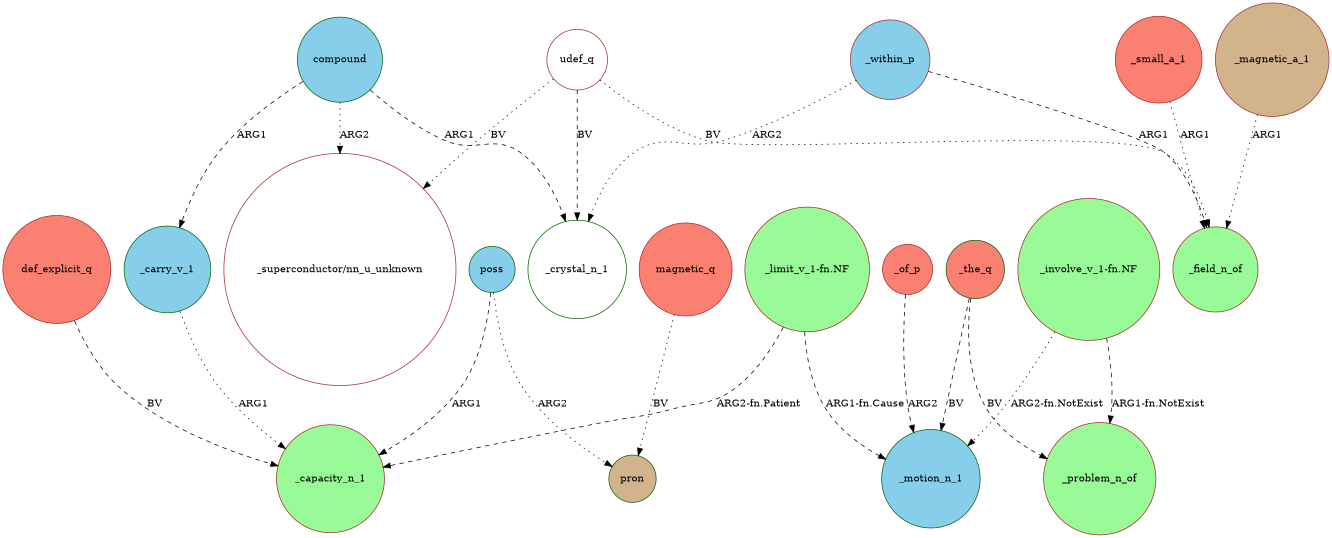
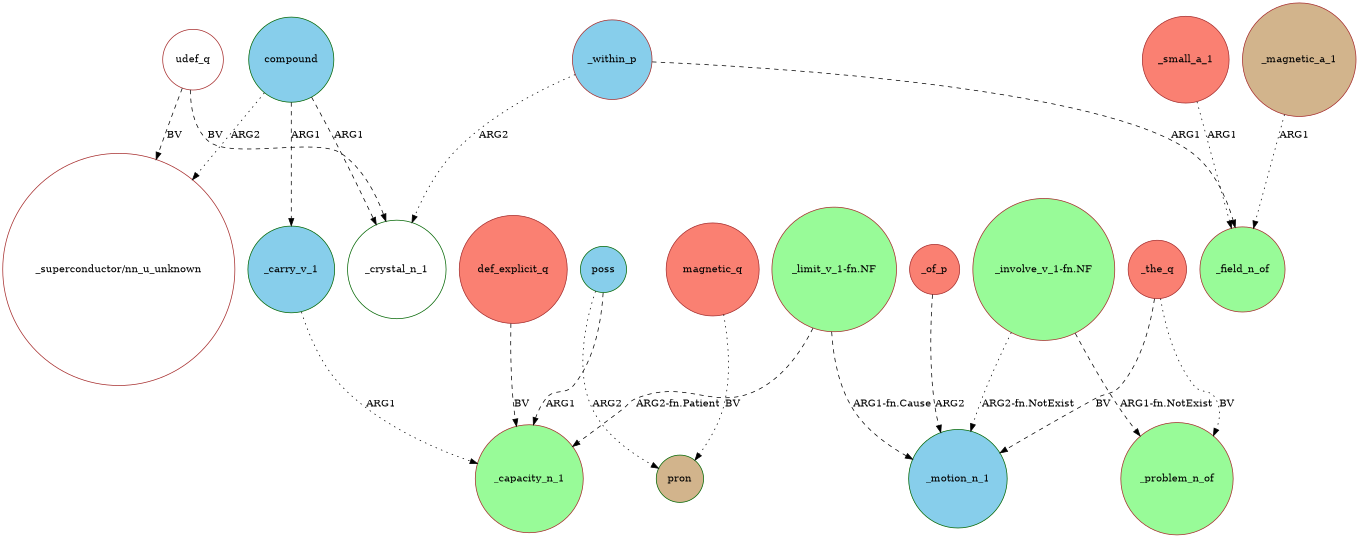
edge "udef_q" -> "_superconductor/nn_u_unknown": style dotted -> dashed
edge "udef_q" -> "_field_n_of": removed, label "BV"
node "_the_q": color darkgreen -> brown
edge "_the_q" -> "_problem_n_of": style dashed -> dotted
